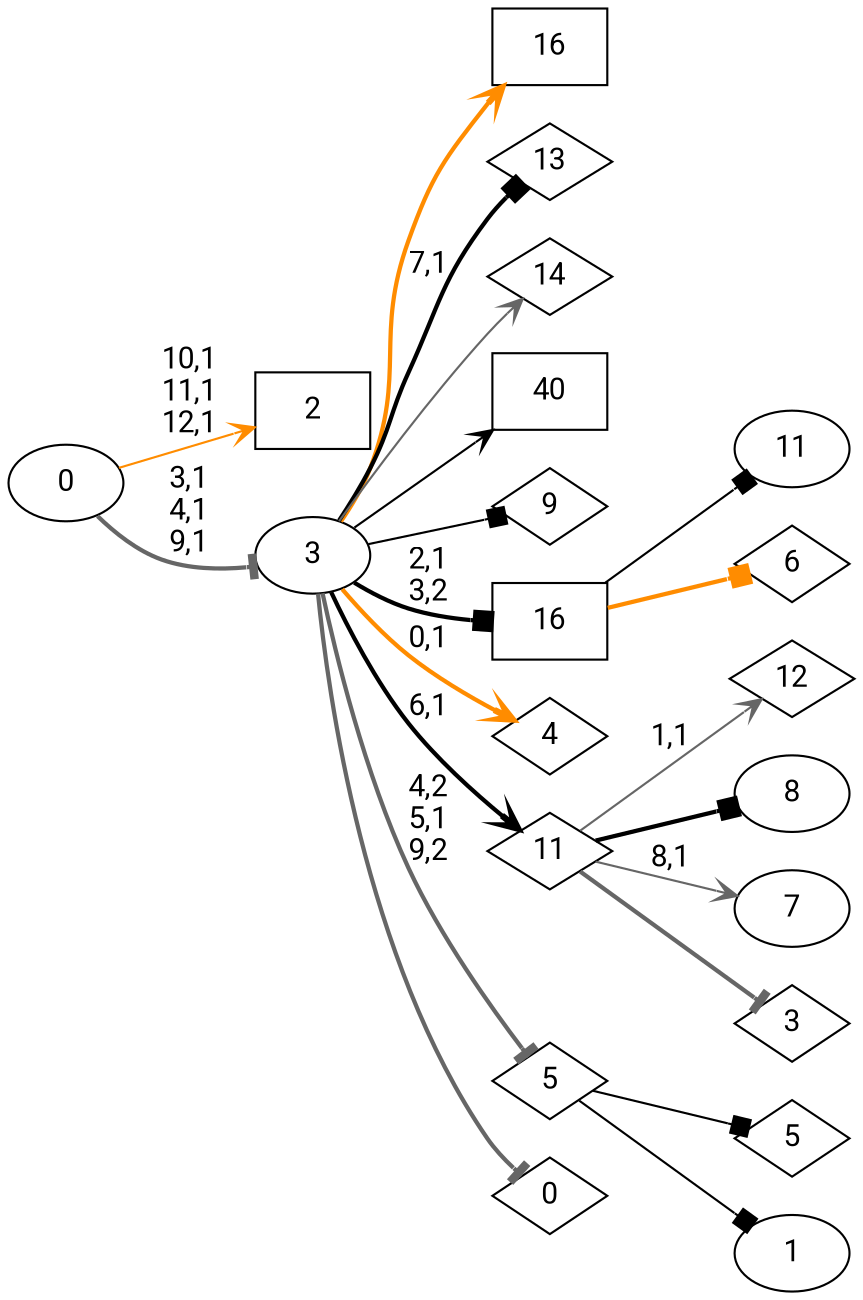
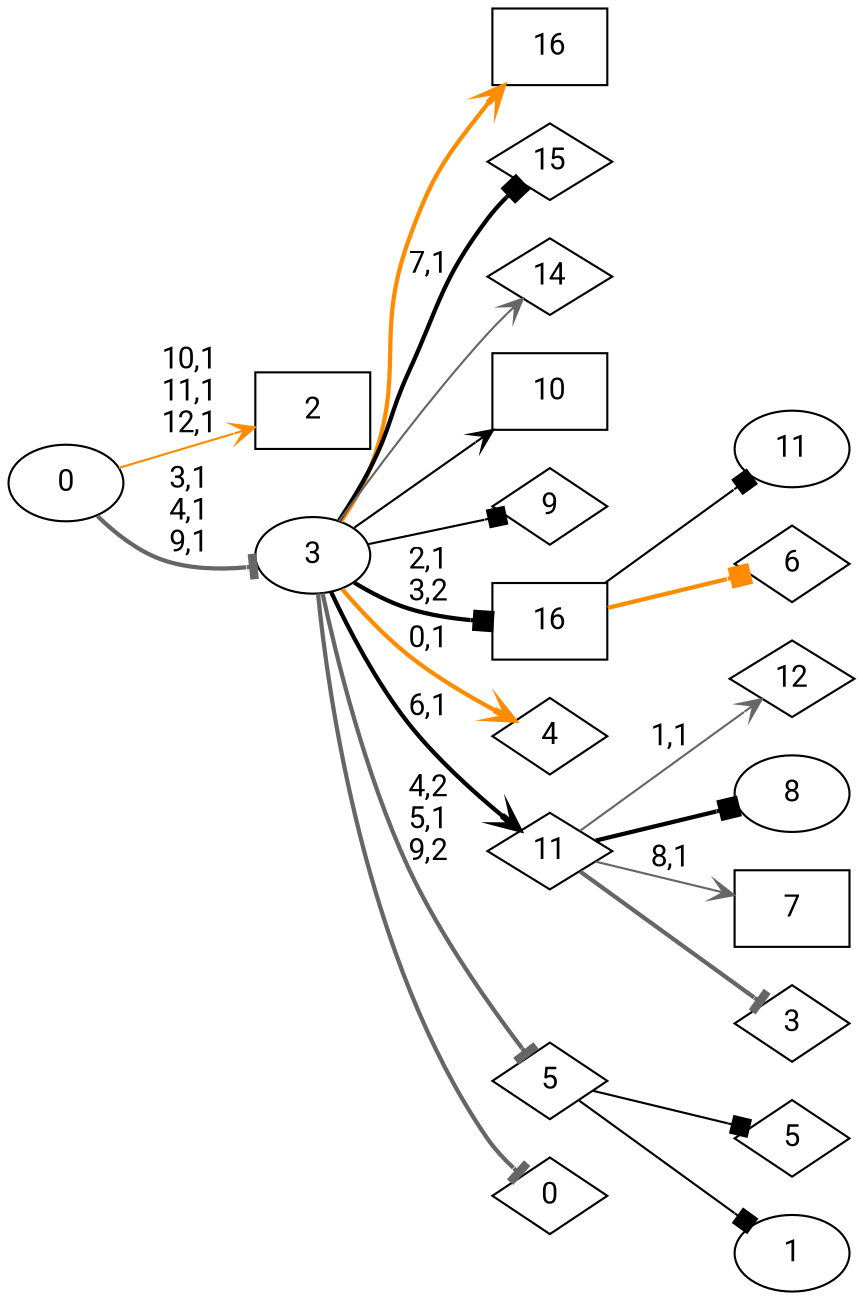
node "13": label "13" -> "15"
node "40": label "40" -> "10"
node "7": shape ellipse -> box
